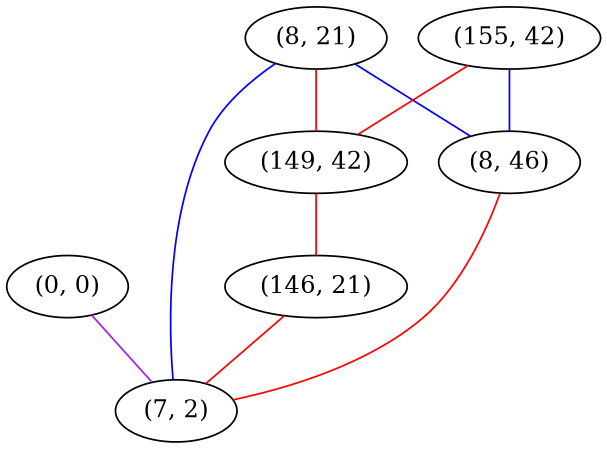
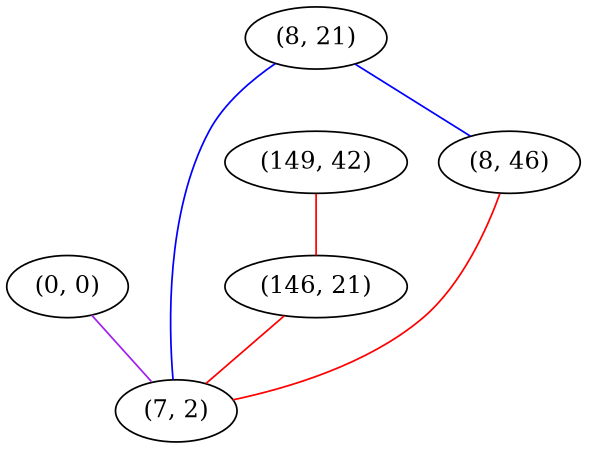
node "(155, 42)": removed
edge "(8, 21)" -- "(149, 42)": removed
